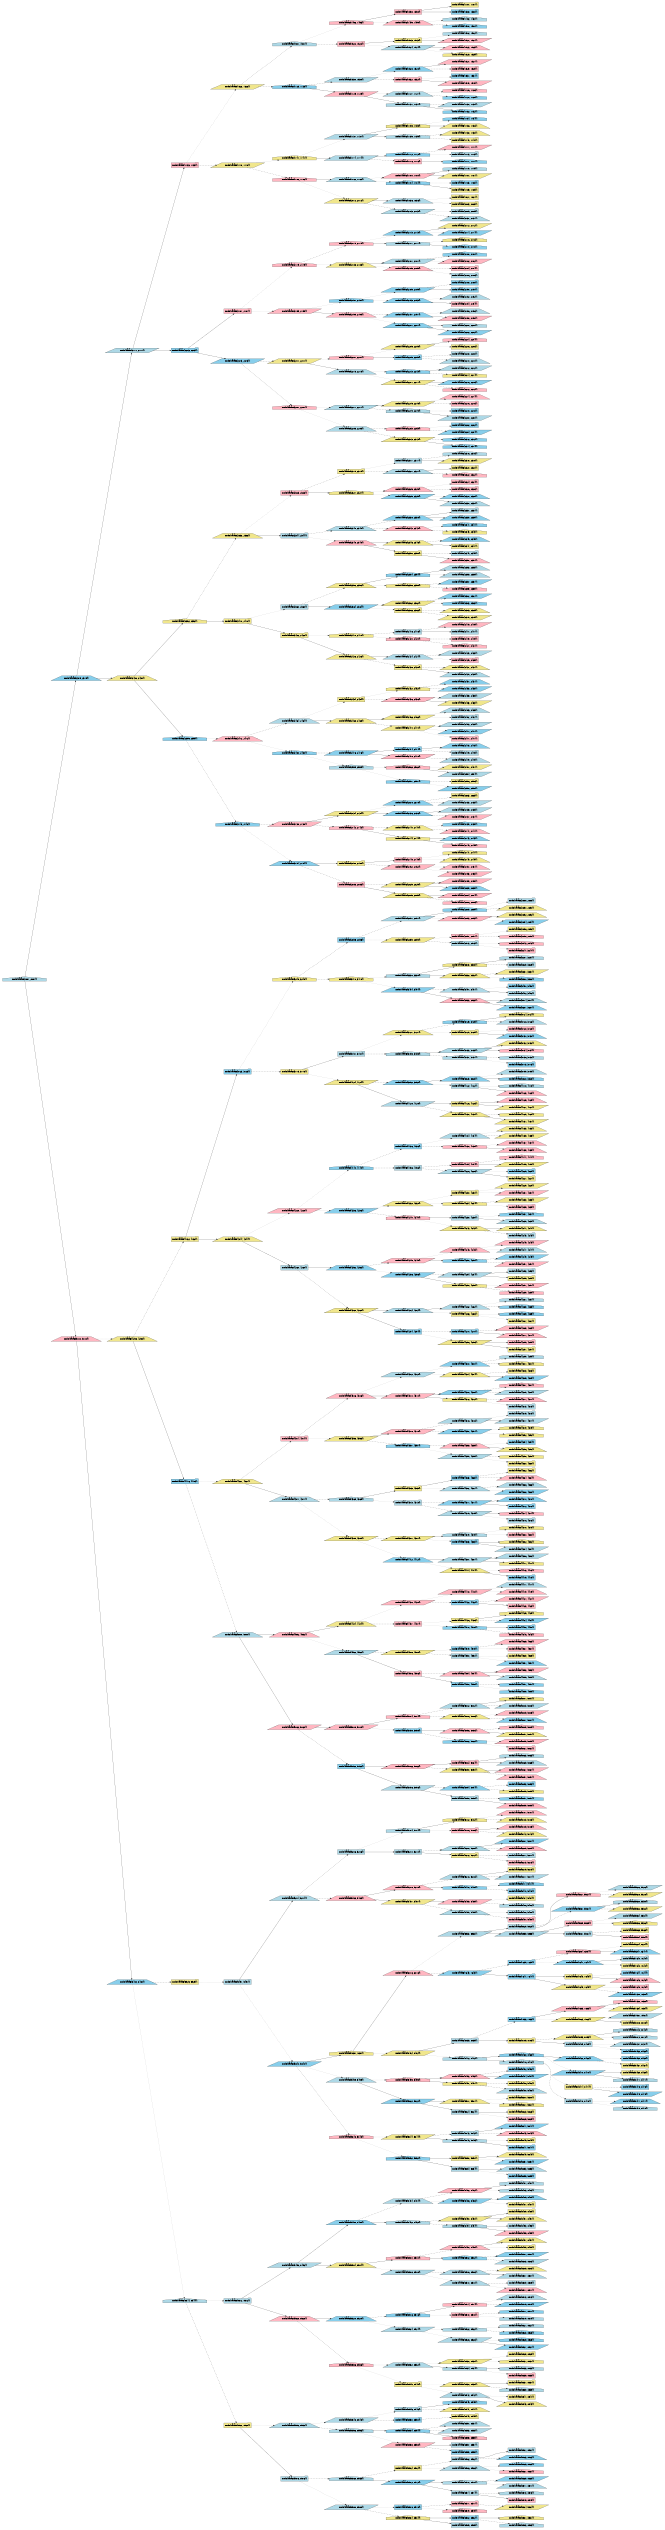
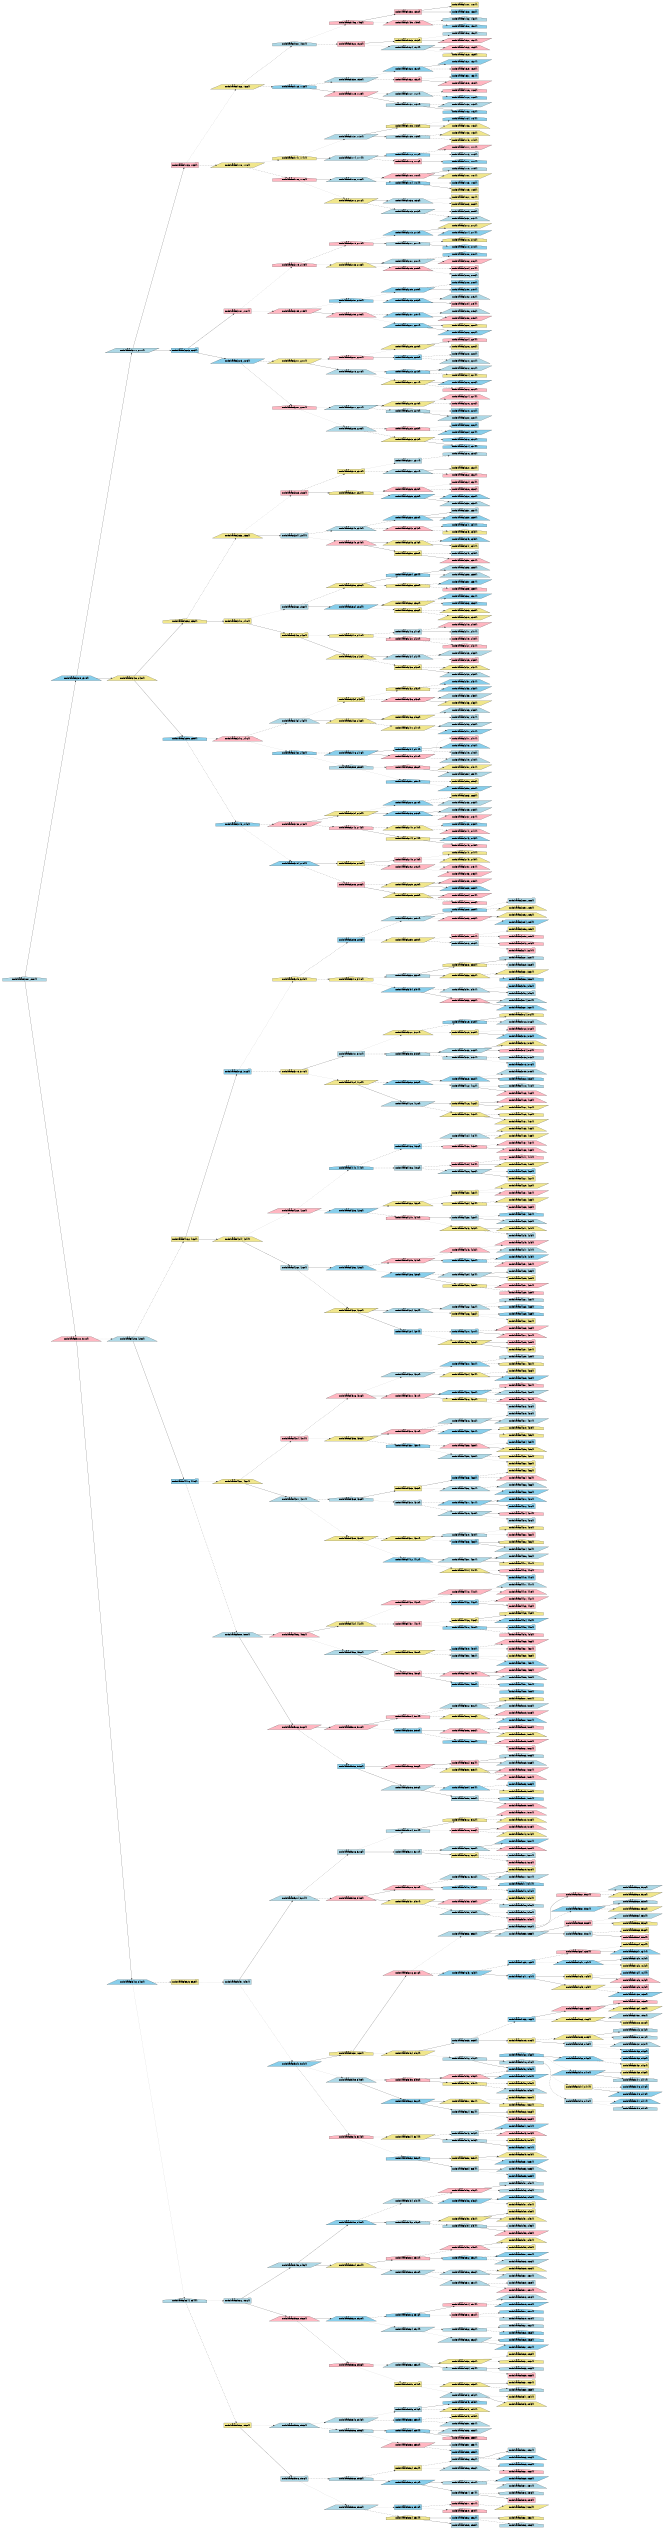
node "Node{data=[1527, 1527]}": fillcolor lightpink -> skyblue
node "Node{data=[2200, 2200]}": fillcolor lightblue -> khaki
node "Node{data=[2318, 2318]}": removed
edge "Node{data=[2470, 2470]}" -> "Node{data=[2477, 2477]}": now "Node{data=[2478, 2478]}" -> "Node{data=[2477, 2477]}"
node "Node{data=[4298, 4298]}": fillcolor khaki -> lightblue
edge "Node{data=[8472, 8472]}" -> "Node{data=[8468, 8468]}": now "Node{data=[8472, 8472]}" -> "Node{data=[5492, 5492]}"
edge "Node{data=[8554, 8554]}" -> "Node{data=[8551, 8551]}": now "Node{data=[8550, 8550]}" -> "Node{data=[8551, 8551]}"
